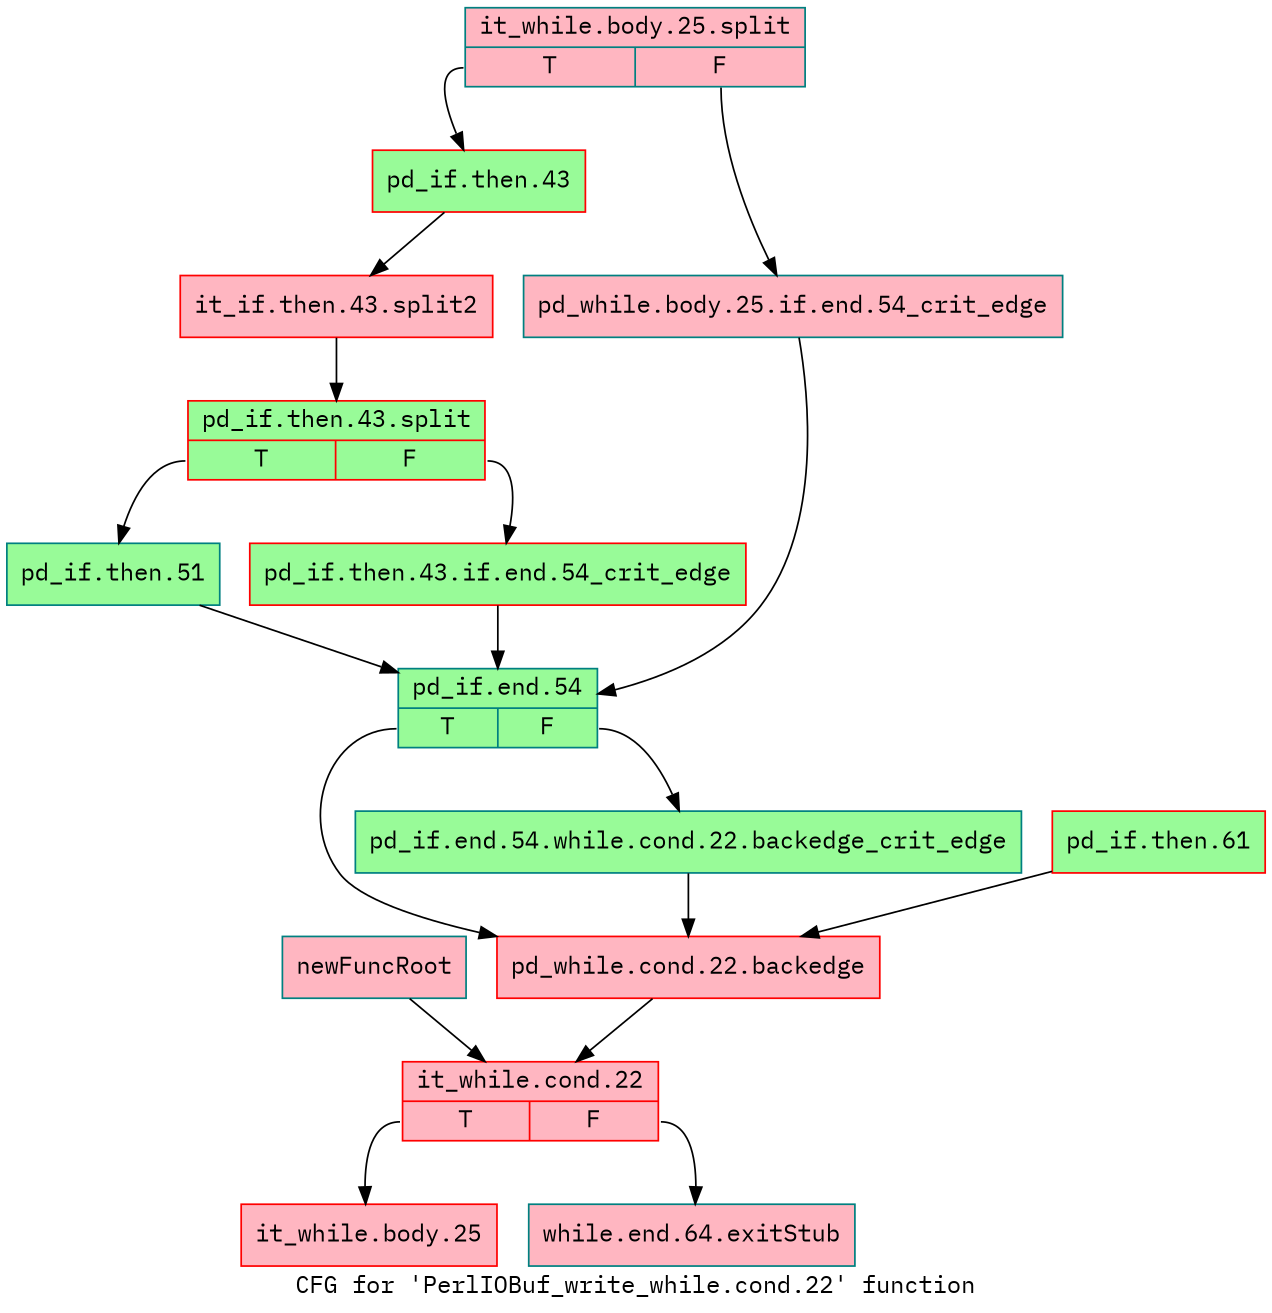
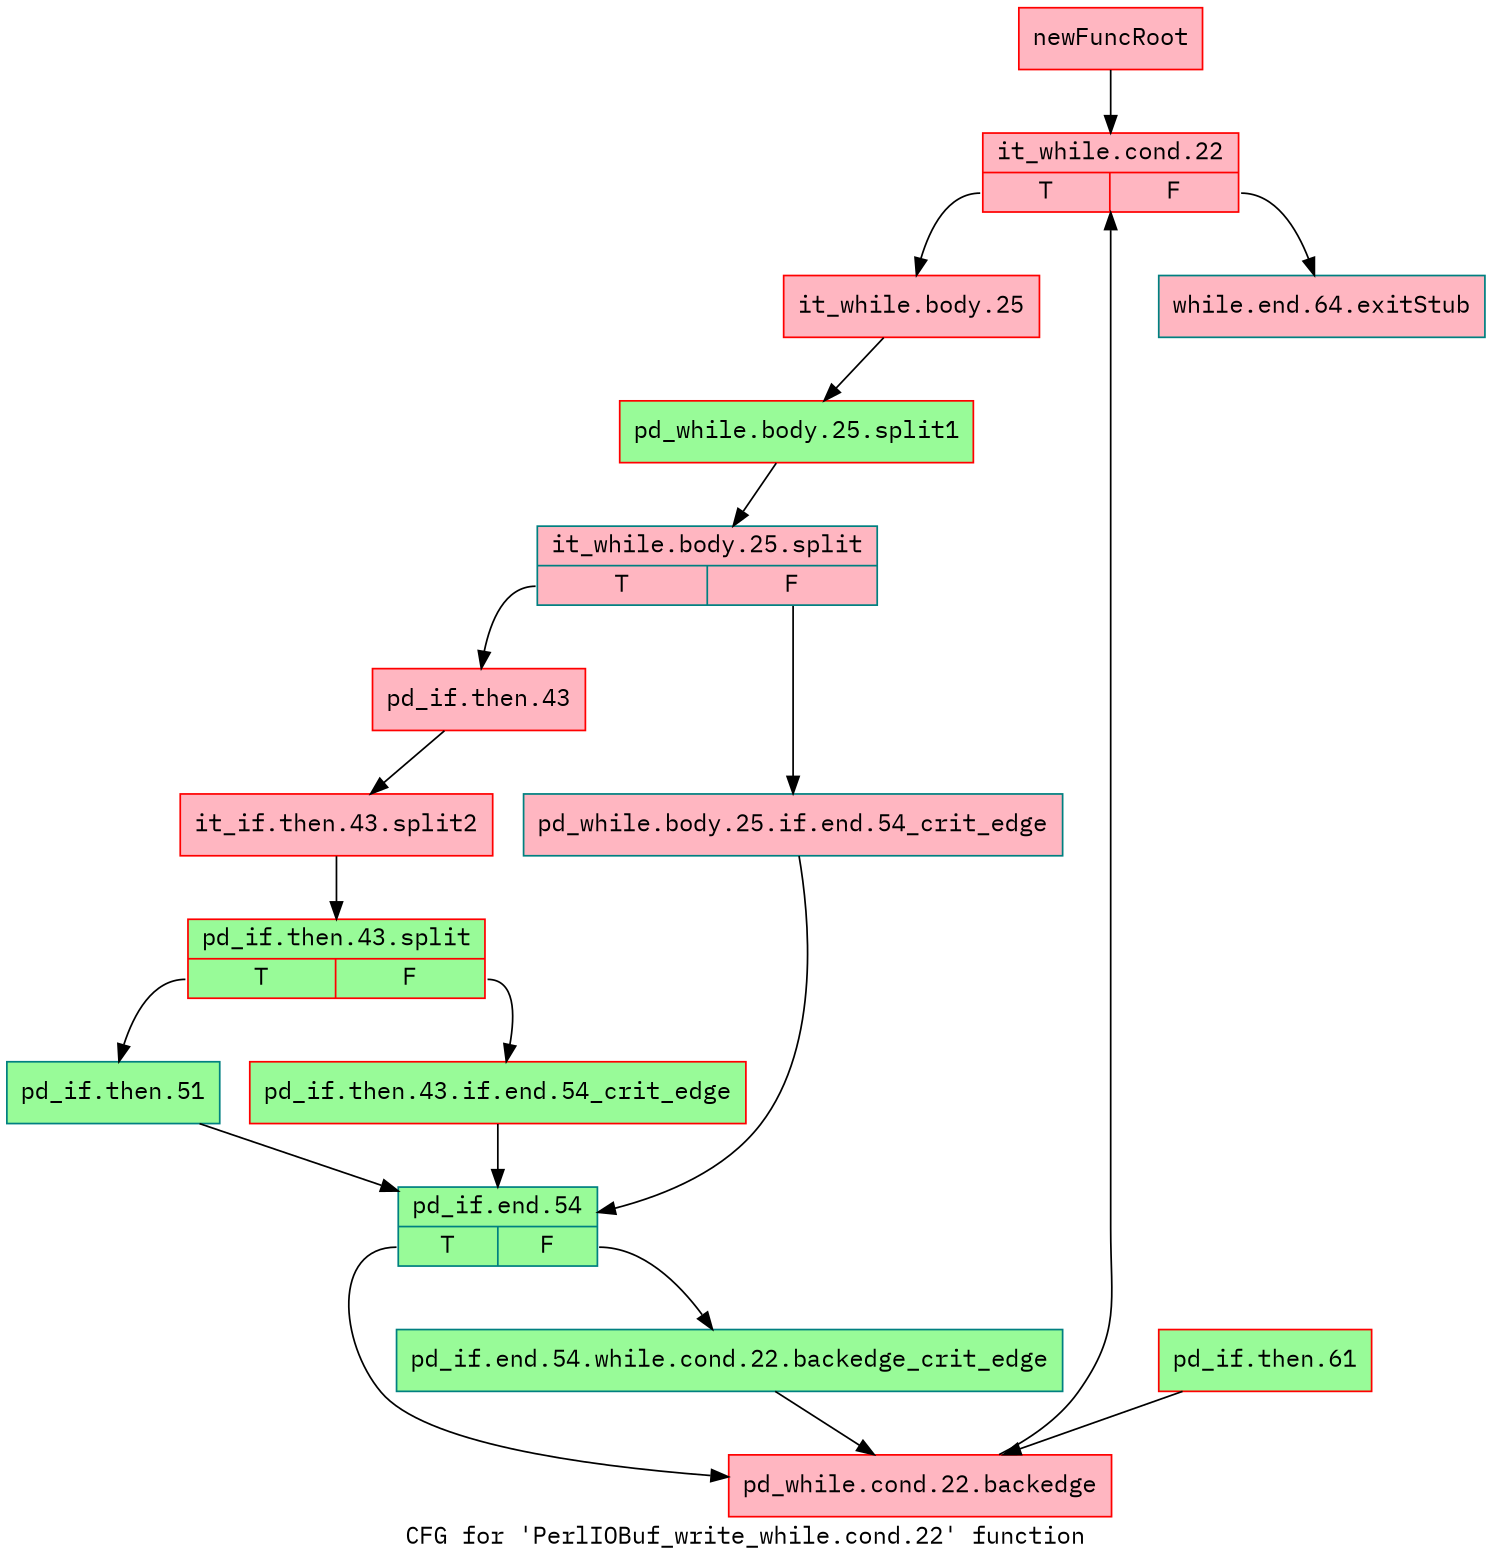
node "pd_if.then.43": fillcolor palegreen -> lightpink
node "pd_while.body.25.split1": added
node "newFuncRoot": color teal -> red
